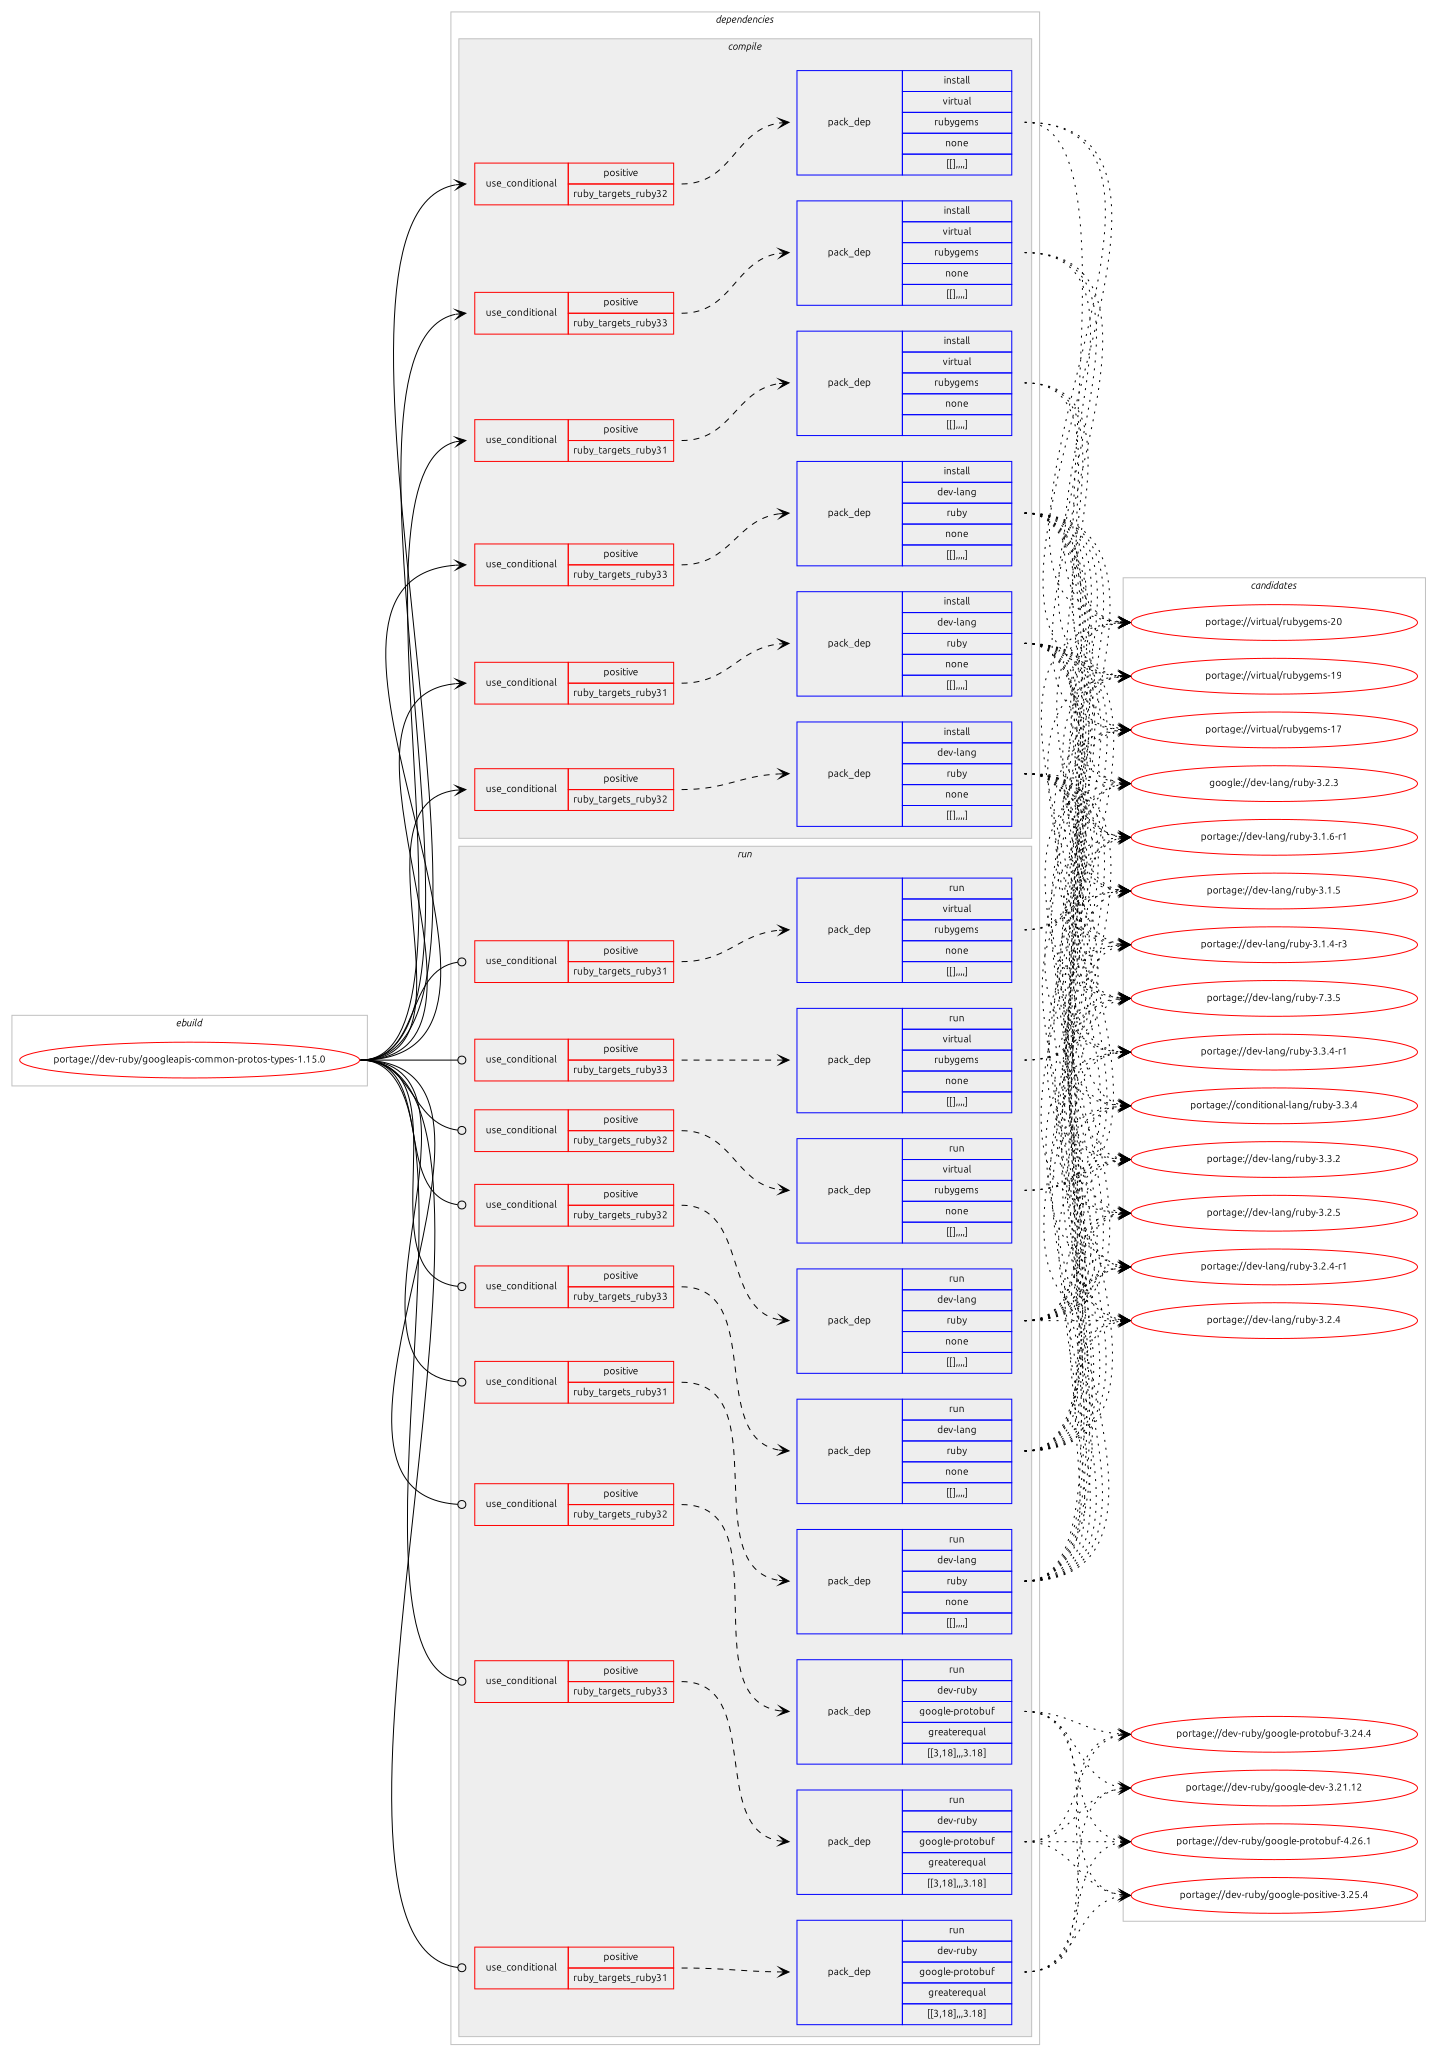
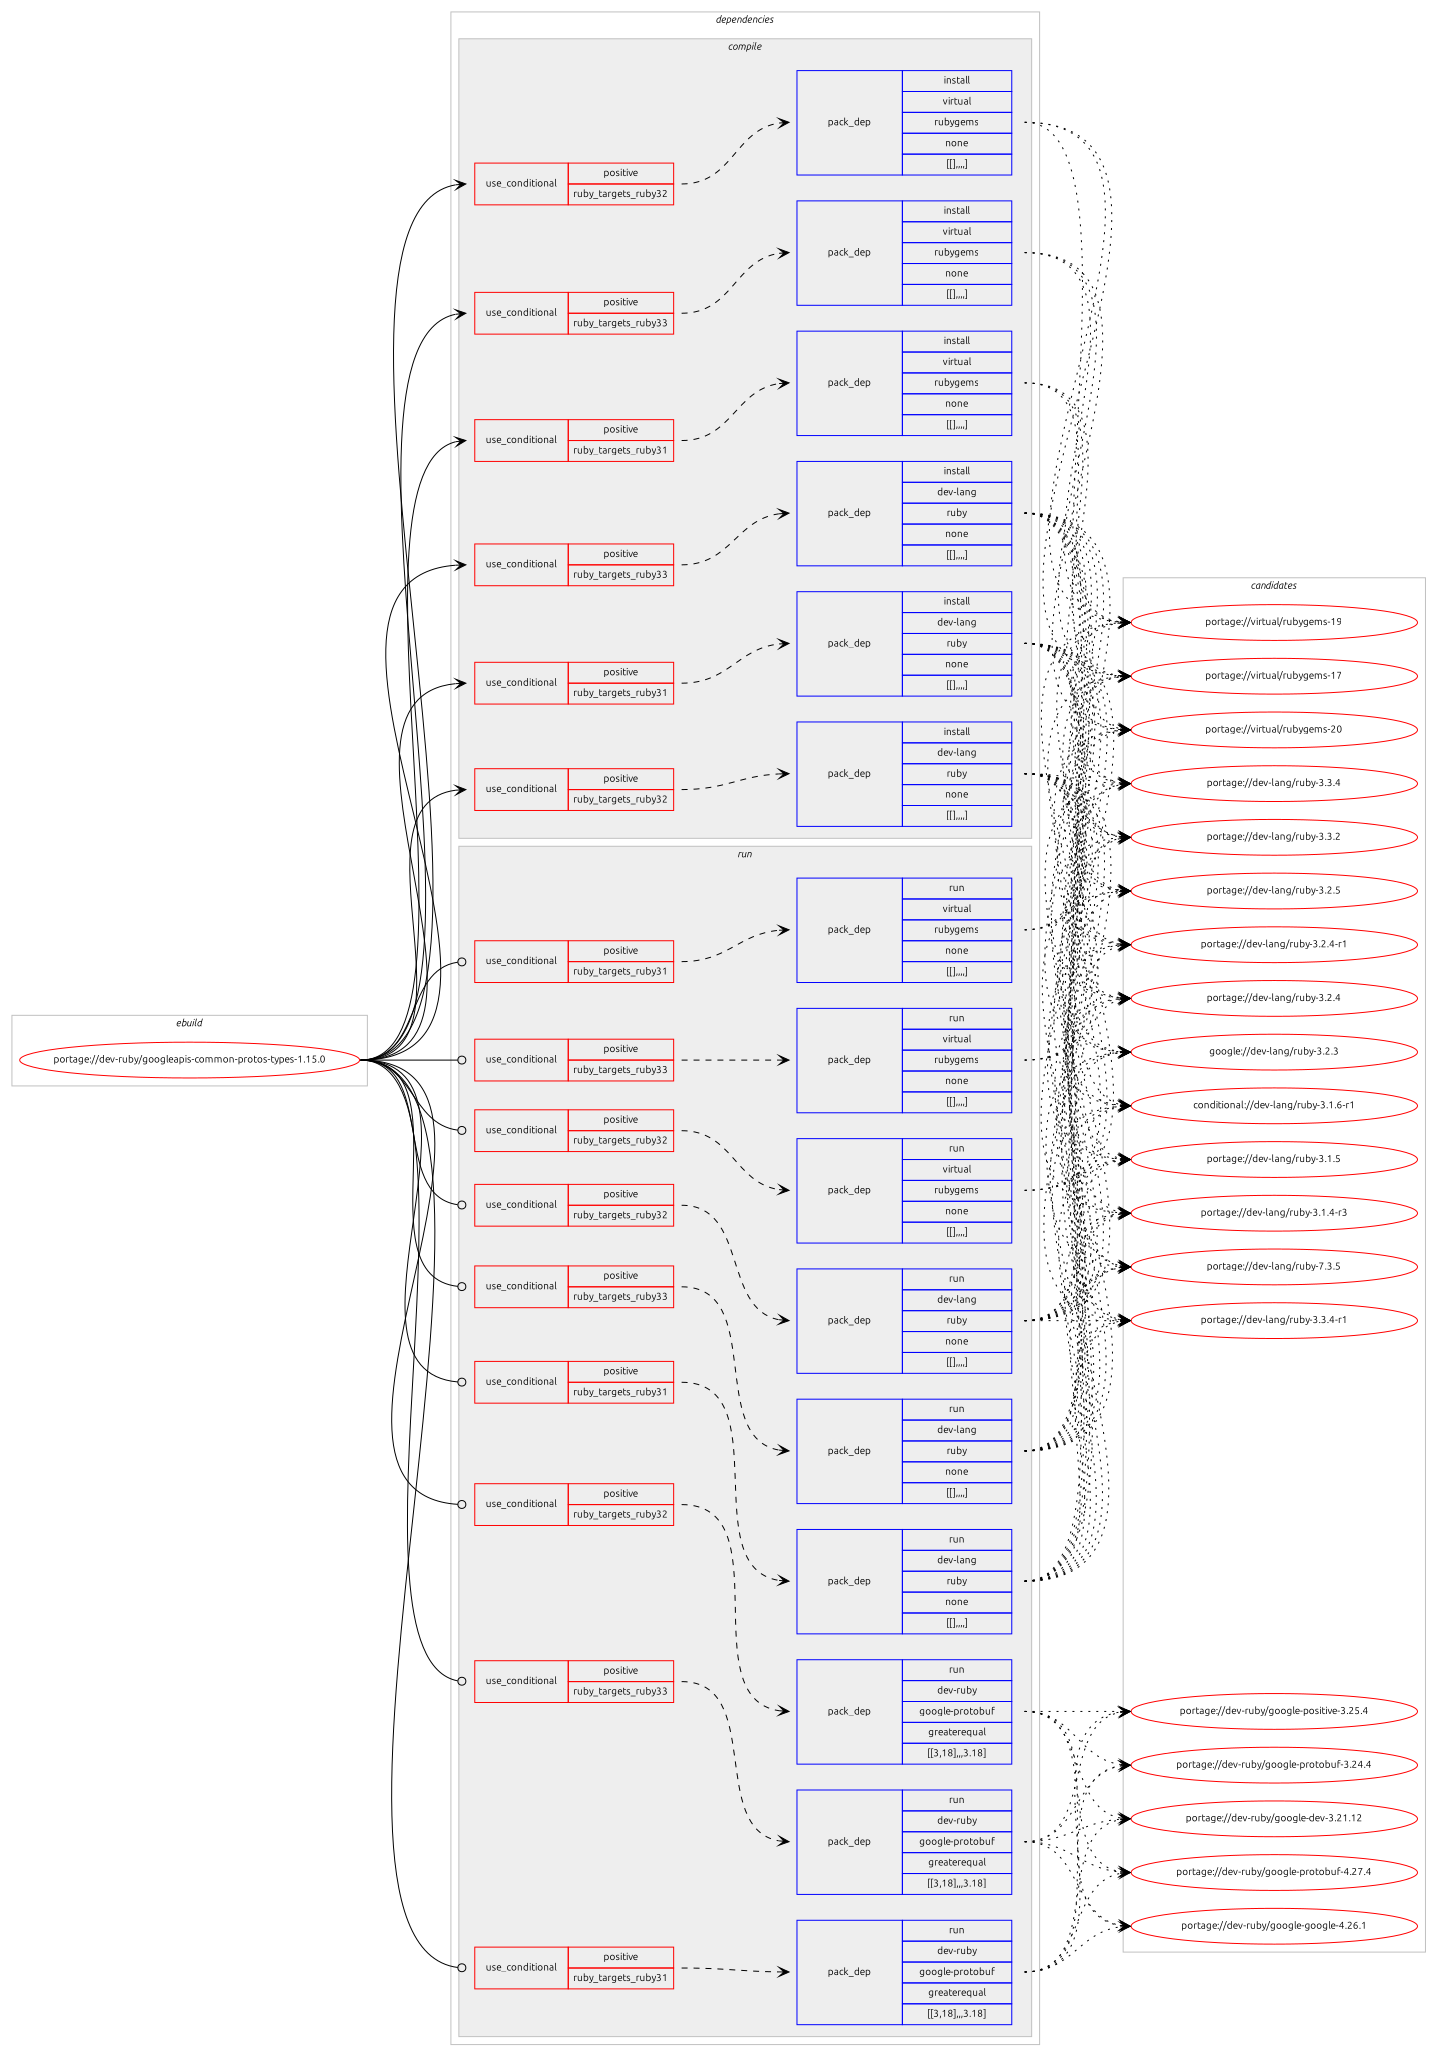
node "portage://dev-lang/ruby-3.1.6-r1": label "portage://dev-lang/ruby-3.1.6-r1" -> "conditional://dev-lang/ruby-3.1.6-r1"
node "portage://conditional-lang/ruby-3.3.4": label "portage://conditional-lang/ruby-3.3.4" -> "portage://dev-lang/ruby-3.3.4"
node "portage://dev-ruby/google-protobuf-4.26.1": label "portage://dev-ruby/google-protobuf-4.26.1" -> "portage://dev-ruby/google-google-4.26.1"
node "portage://dev-ruby/google-protobuf-4.27.4": added
